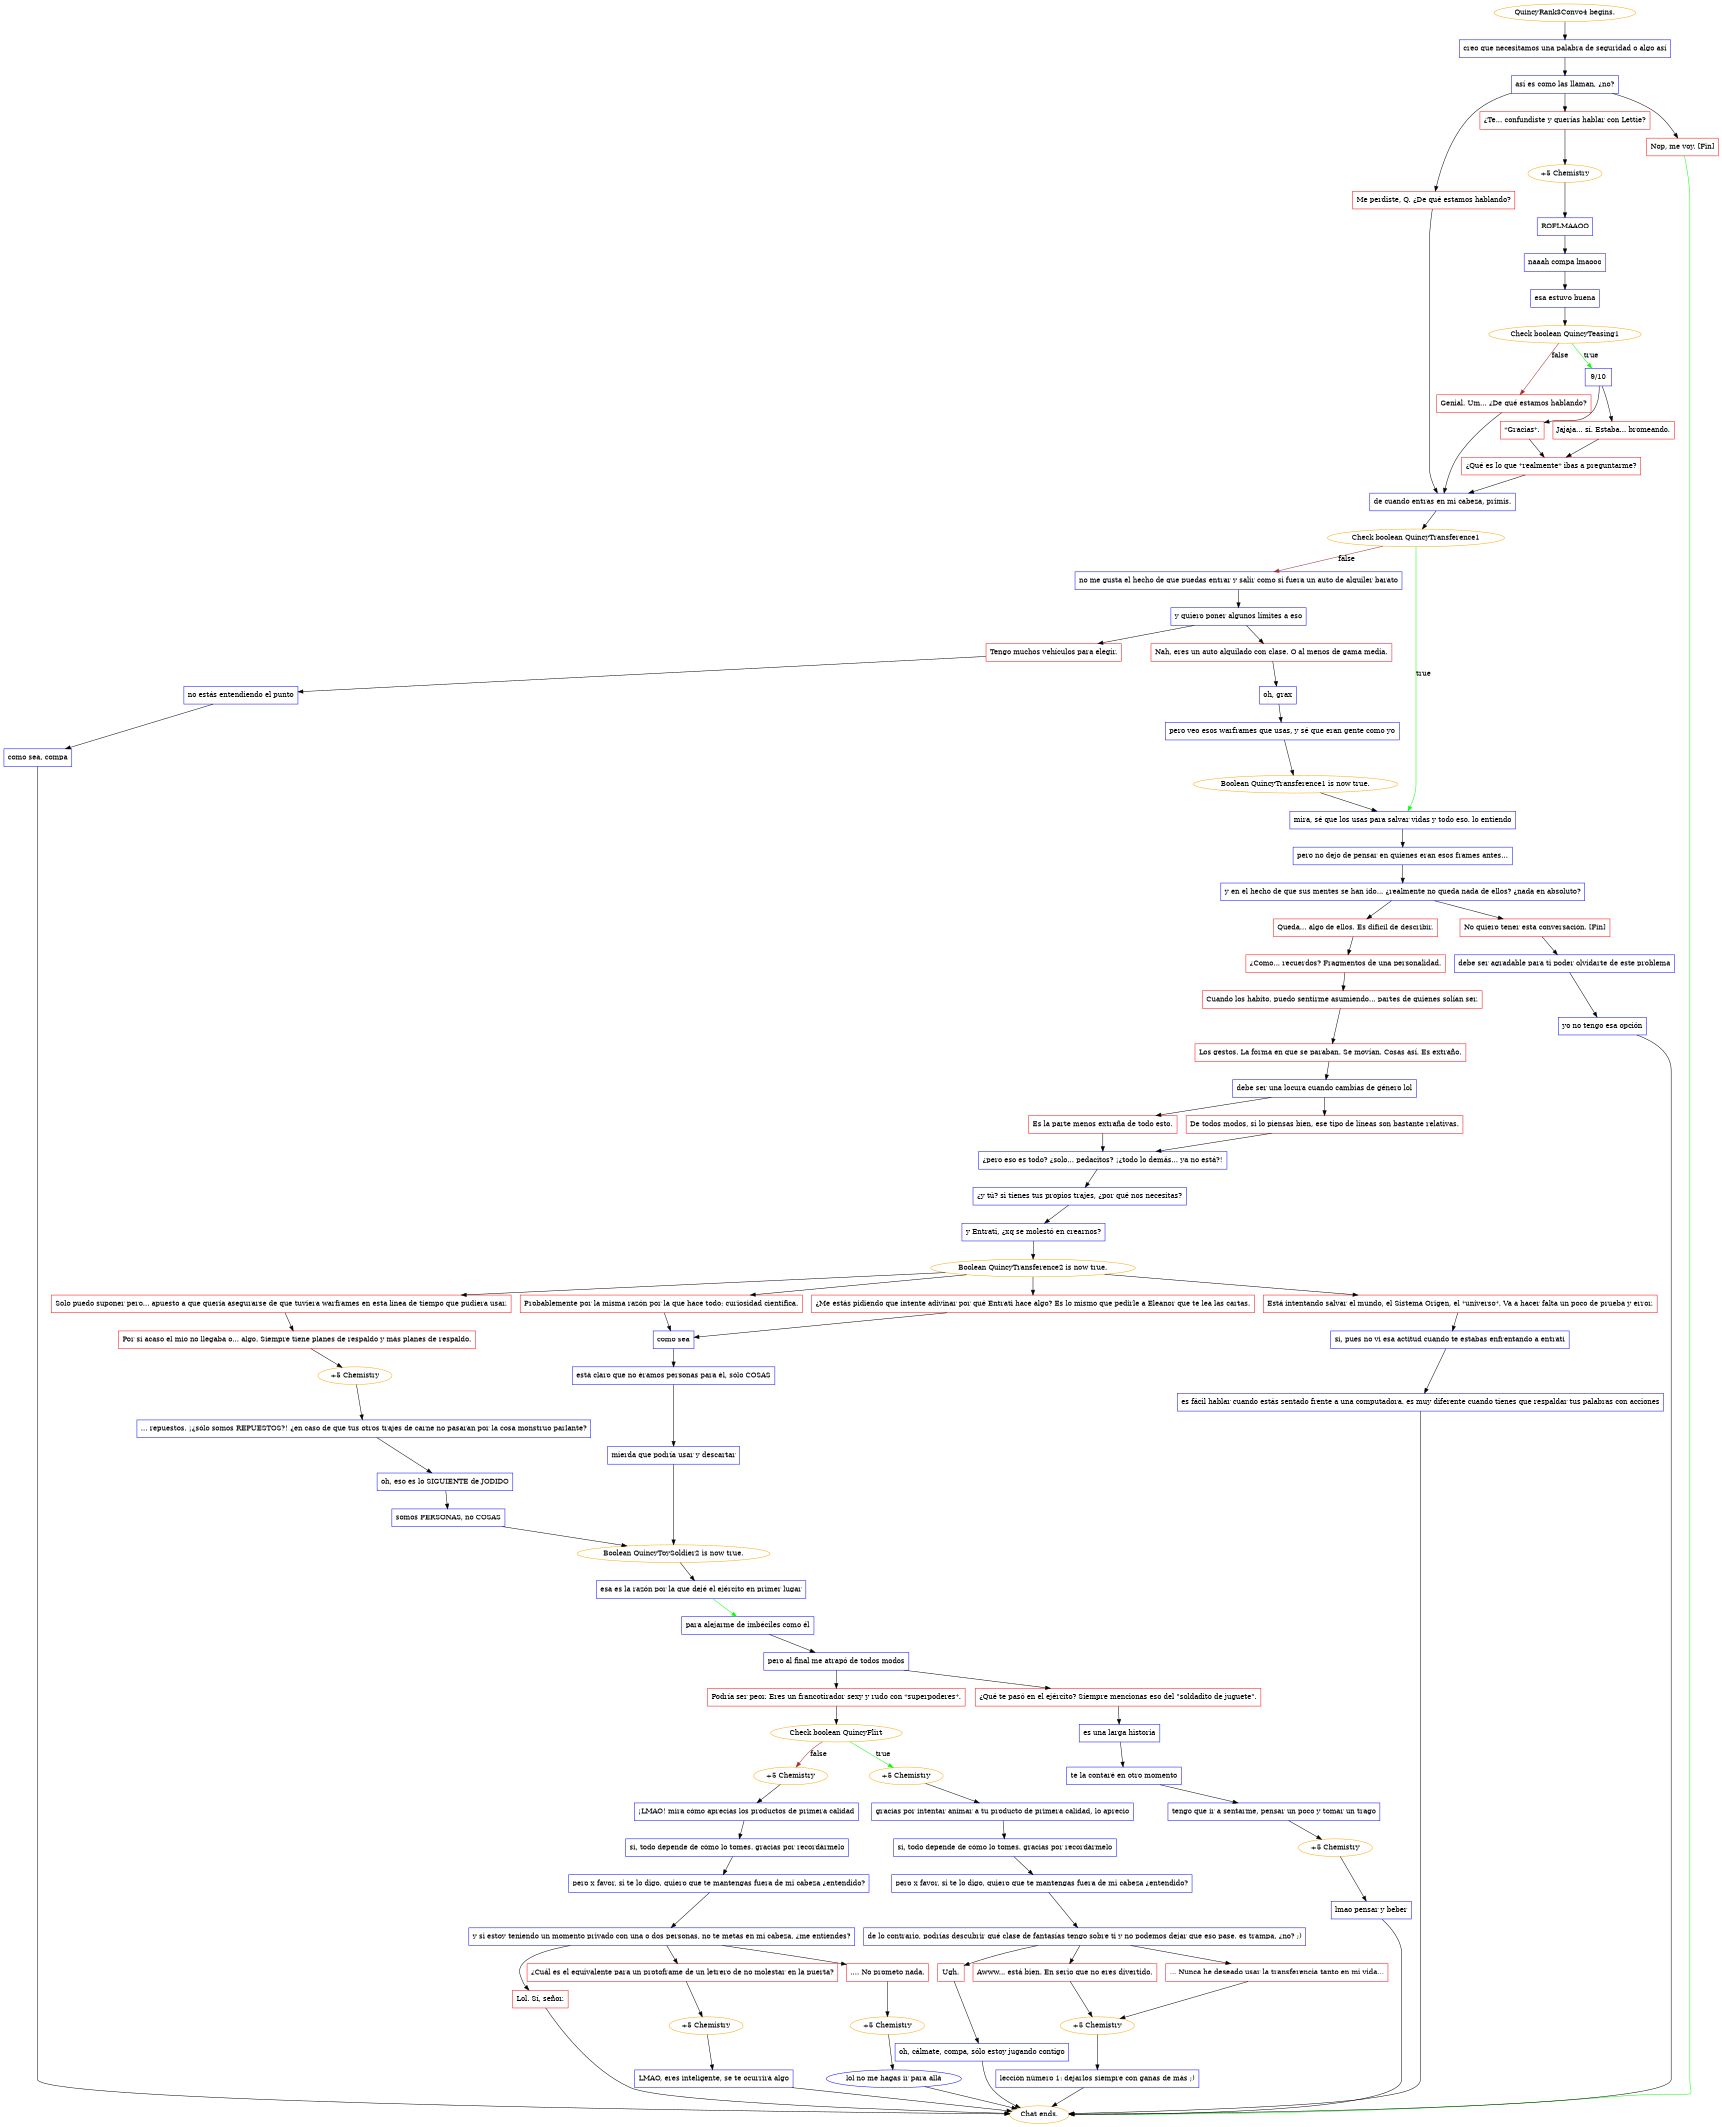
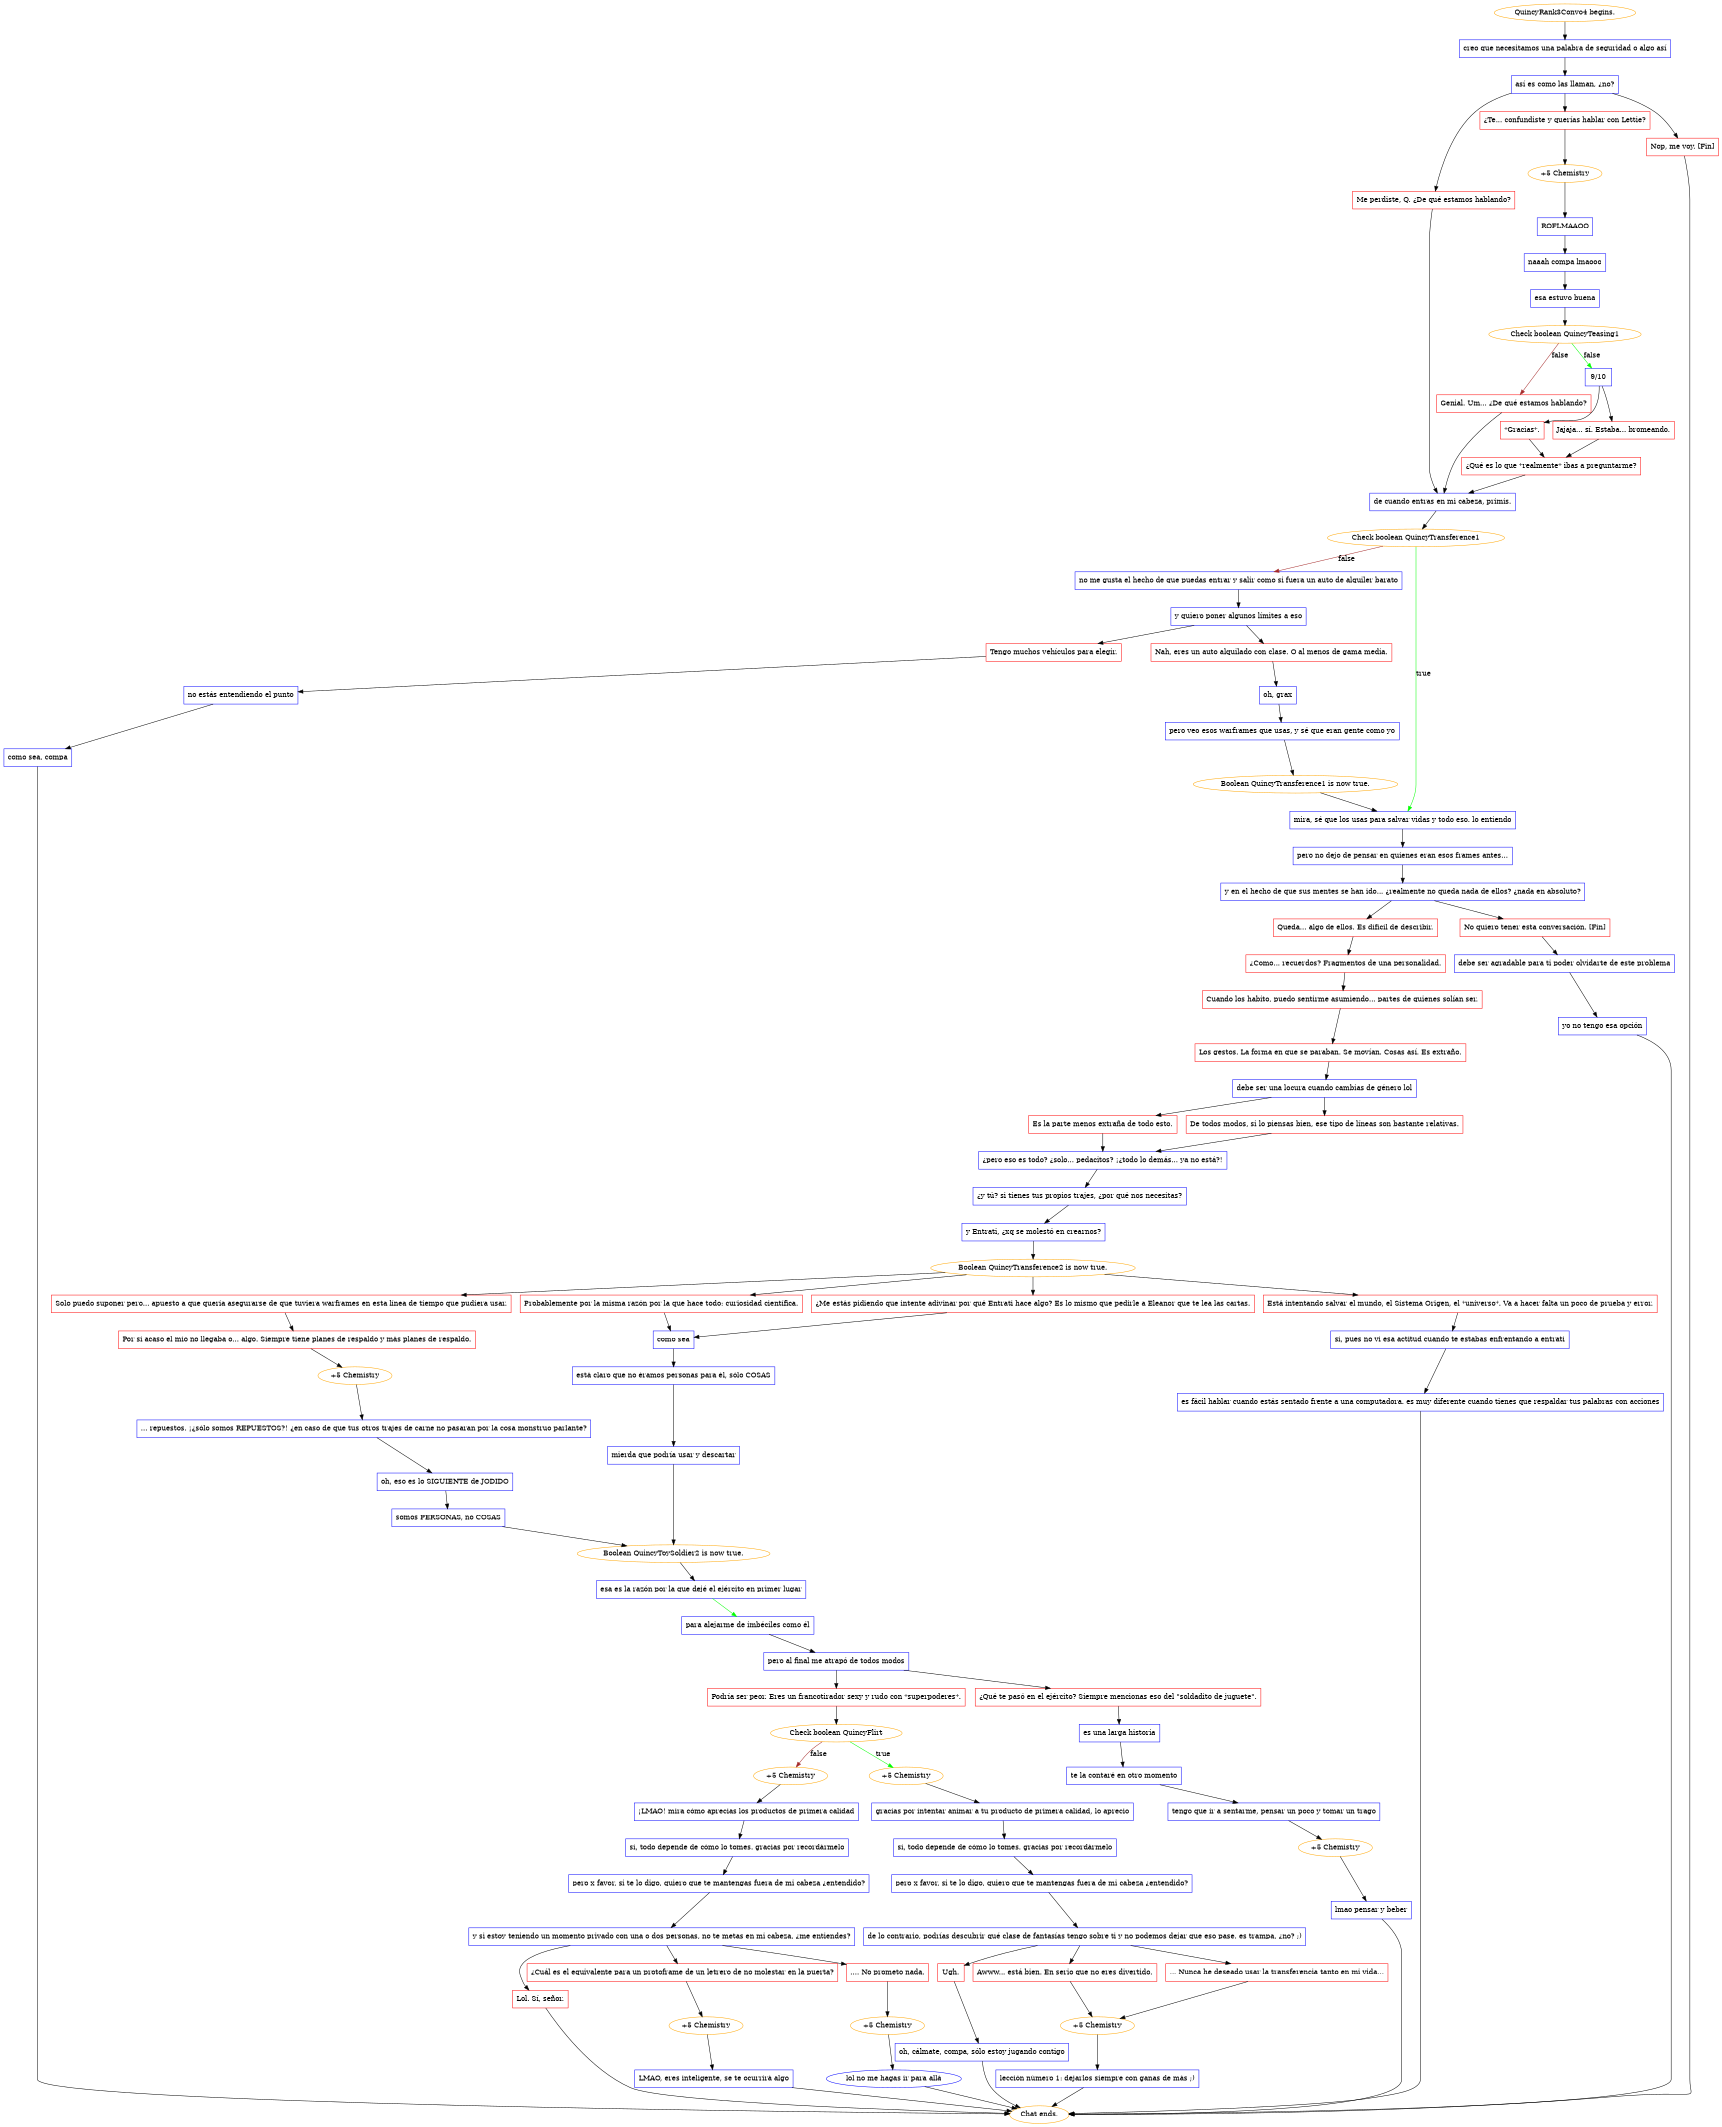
edge "Check boolean QuincyTeasing1" -> "9/10": label "true" -> "false"
edge "Nop, me voy. [Fin]" -> "Chat ends.": color green -> black
